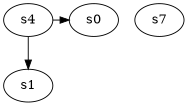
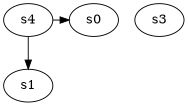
node "s7": label "s7" -> "s3"
